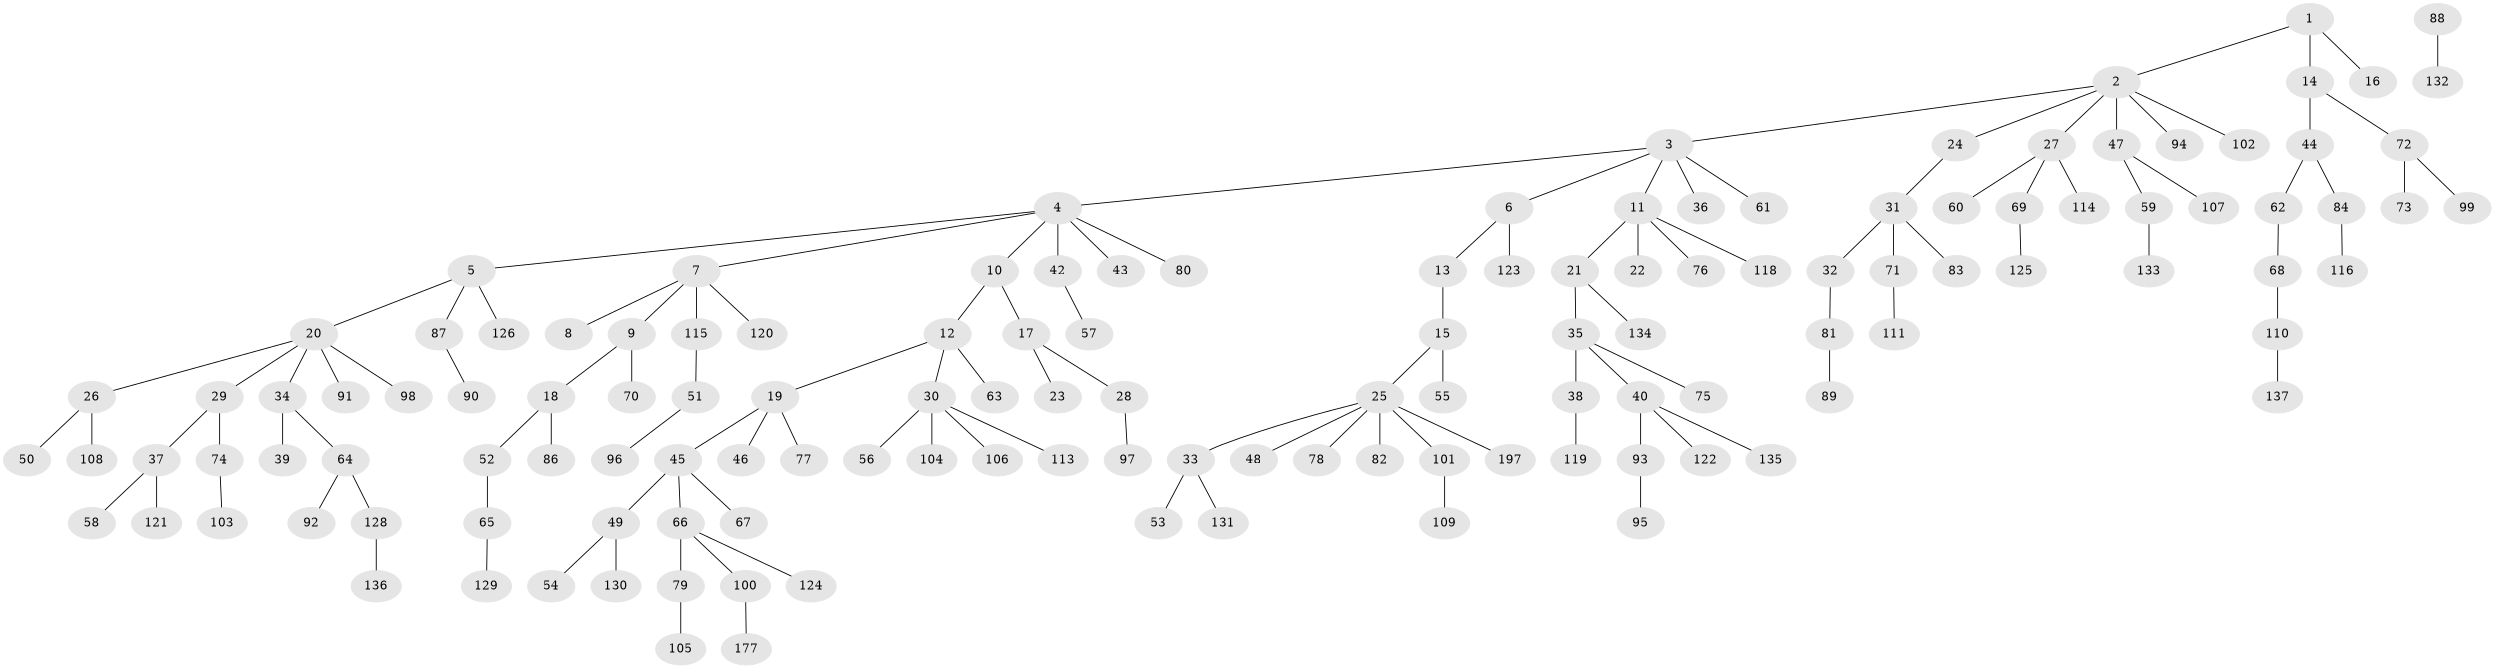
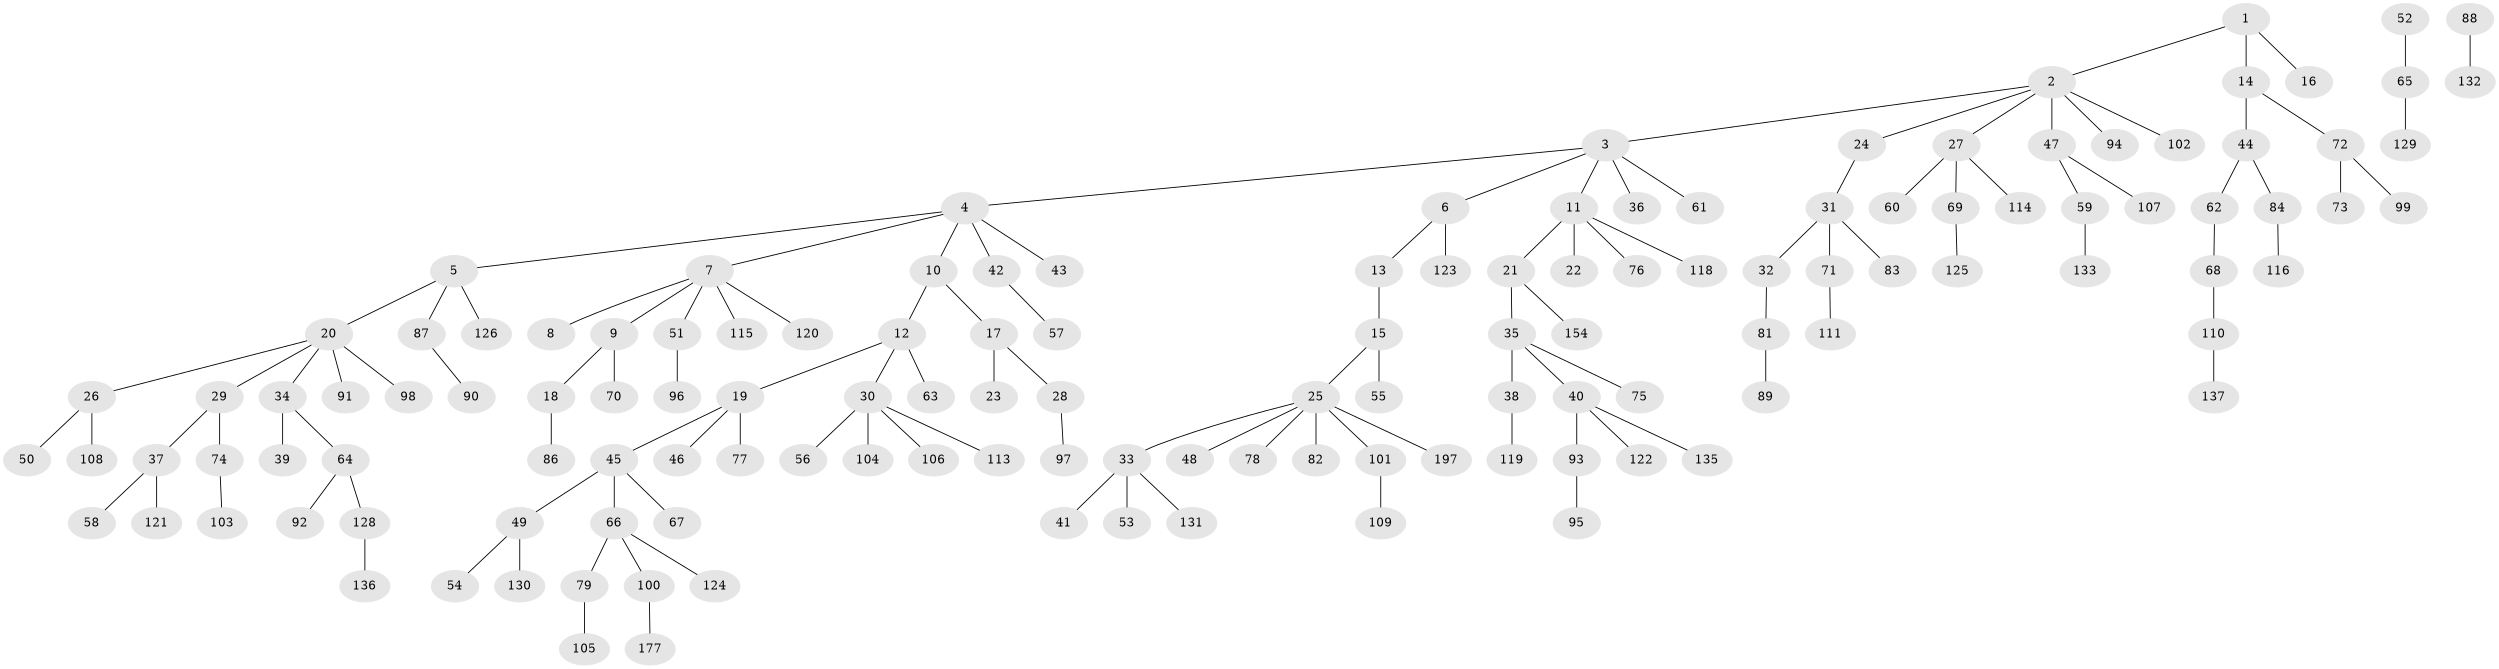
node "80": removed
node "134": label "134" -> "154"
edge "115" -- "51": now "7" -- "51"
edge "18" -- "52": removed
node "41": added
